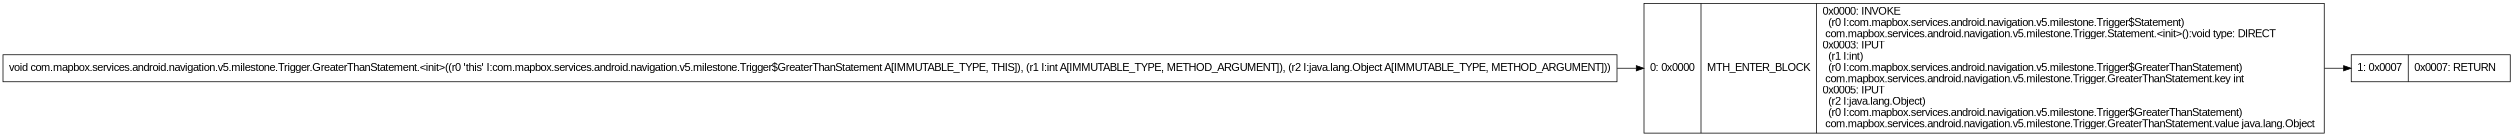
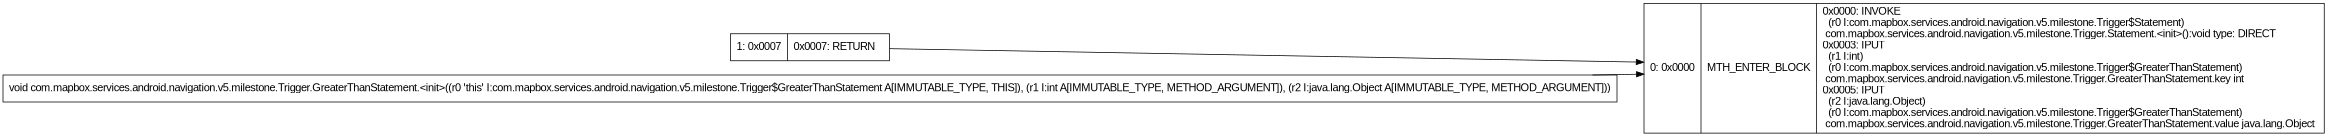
edge "0: 0x0000" -> "1: 0x0007": reversed
